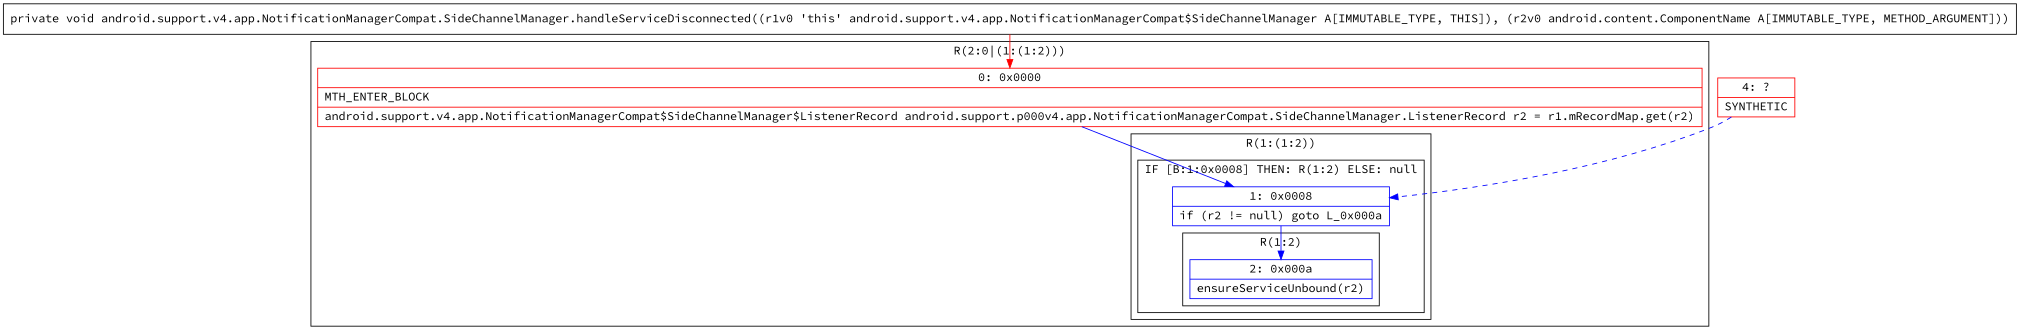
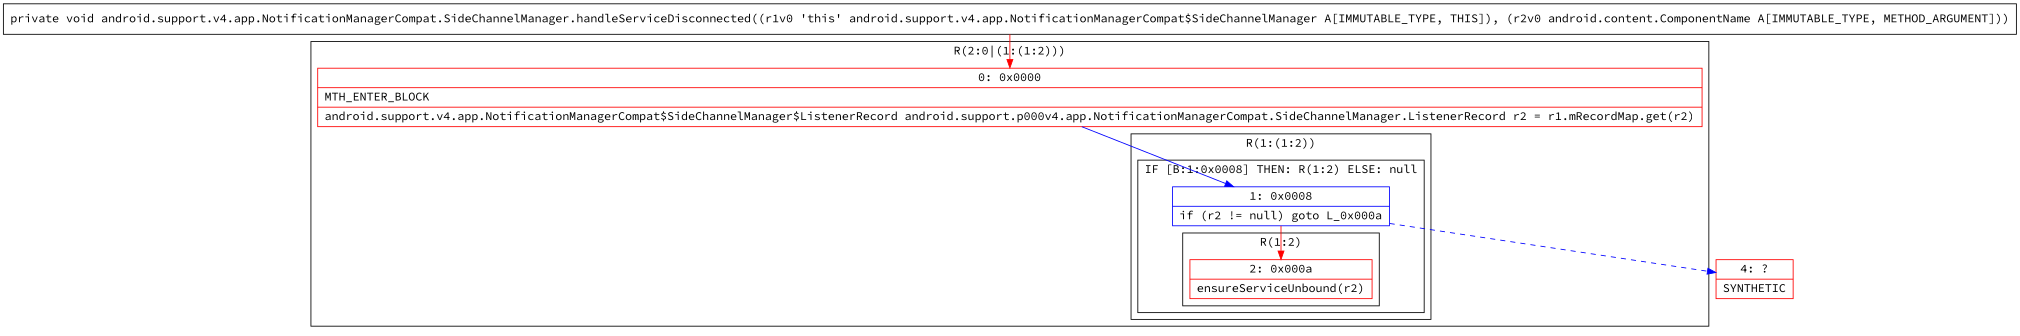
edge "4: ?" -> "1: 0x0008": reversed
edge "1: 0x0008" -> "2: 0x000a": color blue -> red
node "2: 0x000a": color blue -> red
